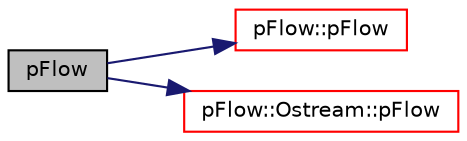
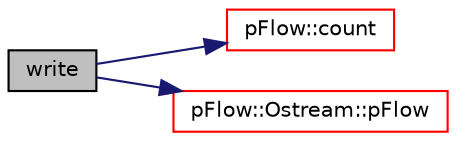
node "pFlow::pFlow": label "pFlow::pFlow" -> "pFlow::count"
node "pFlow": label "pFlow" -> "write"
